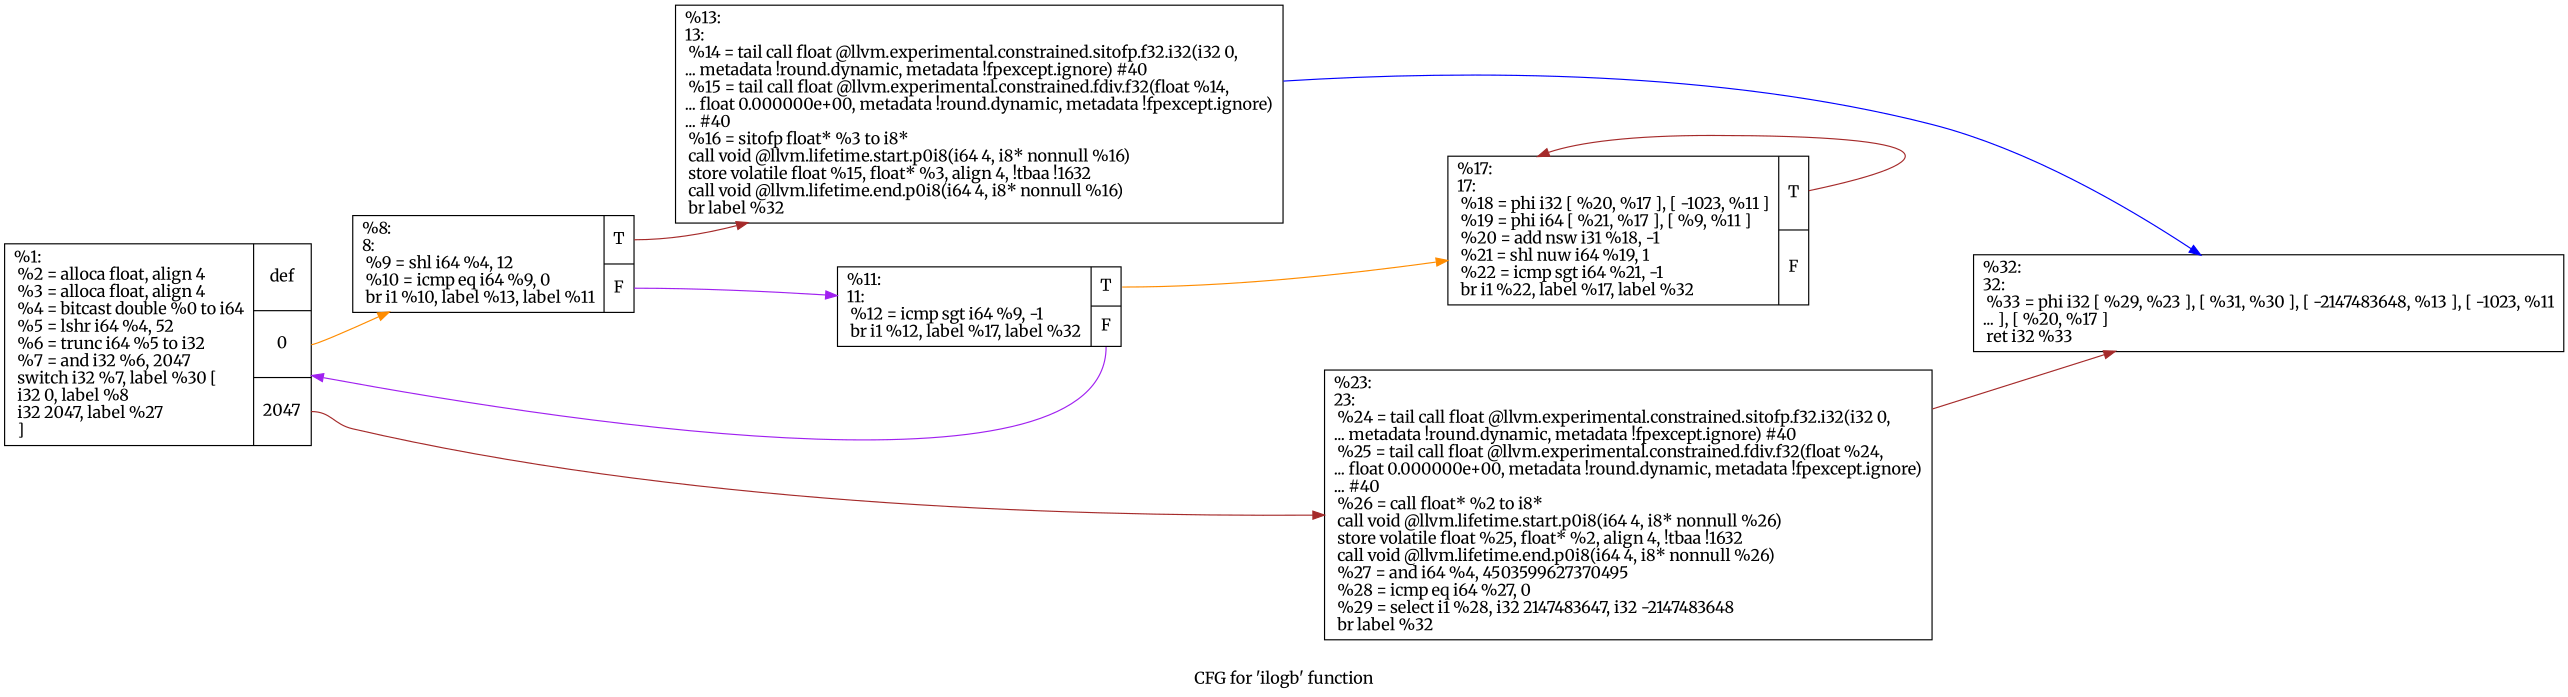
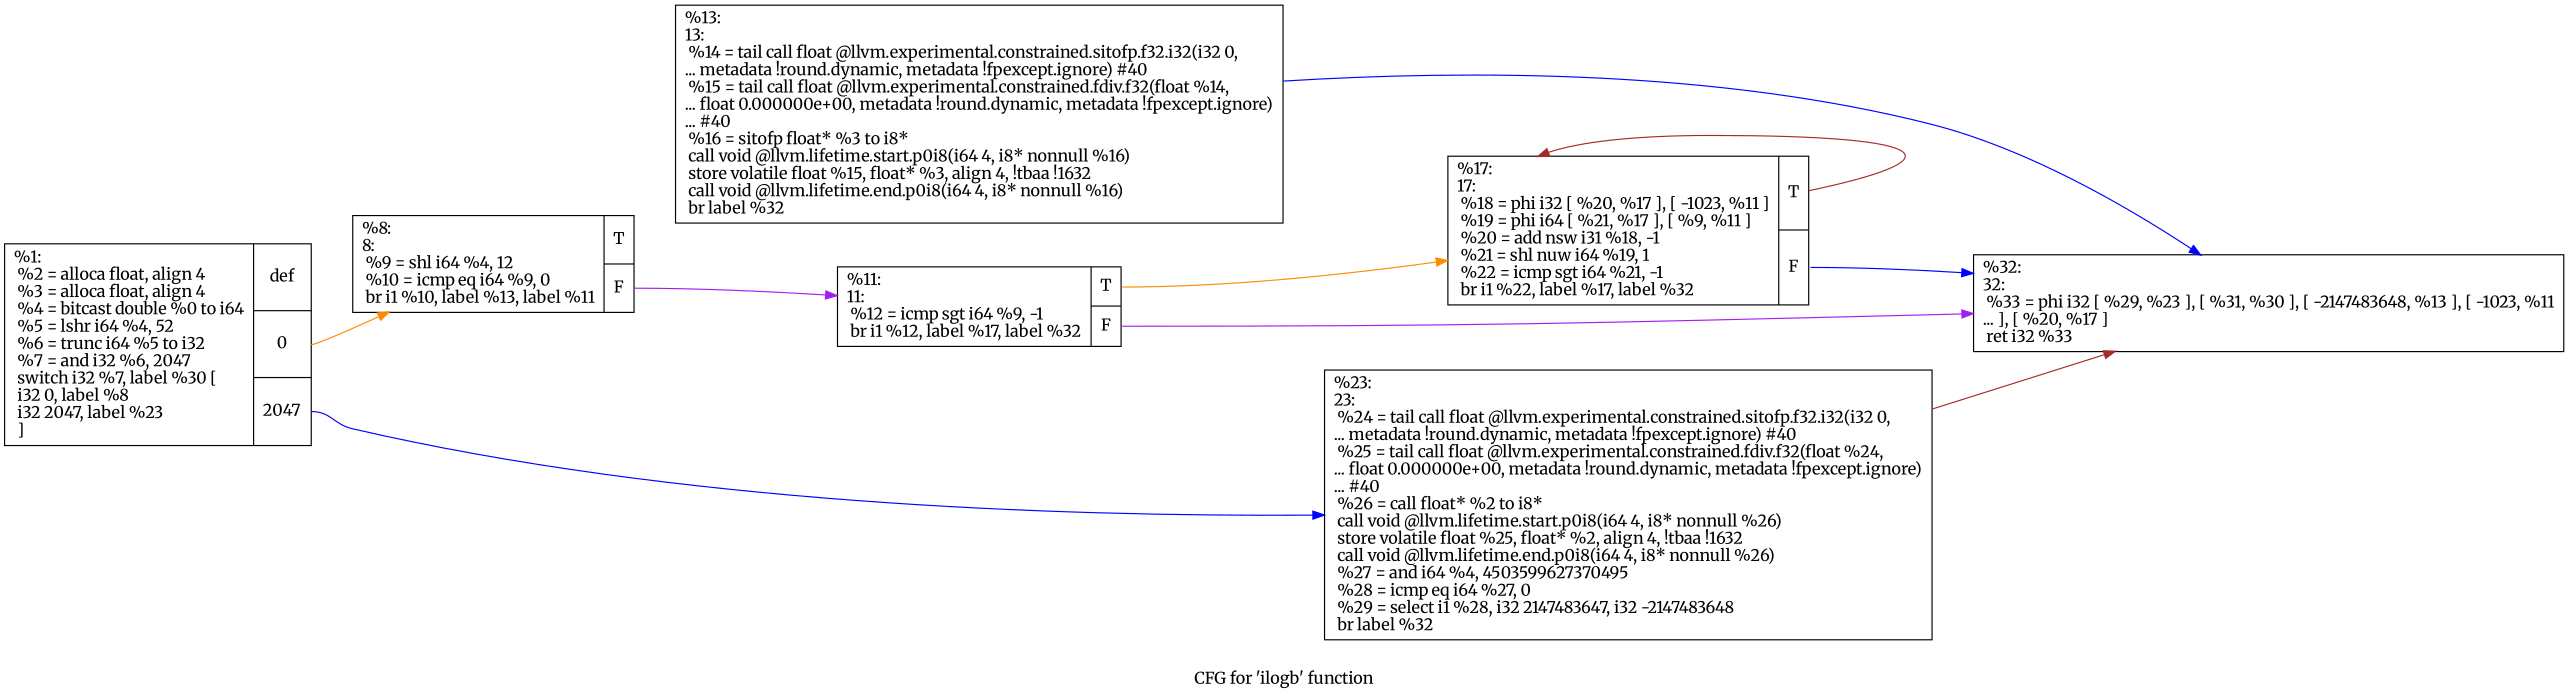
edge "%8:" -> "%13:": removed
edge "%17:" -> "%32:": added
node "%1:": text "i32 2047, label %27" -> "i32 2047, label %23"
edge "%11:" -> "%1:": now "%11:" -> "%32:"
edge "%1:" -> "%23:": color brown -> blue
